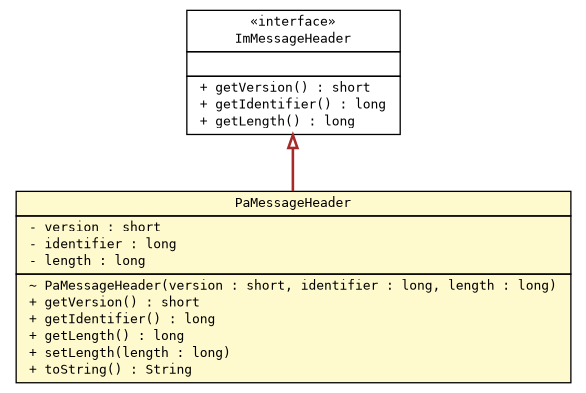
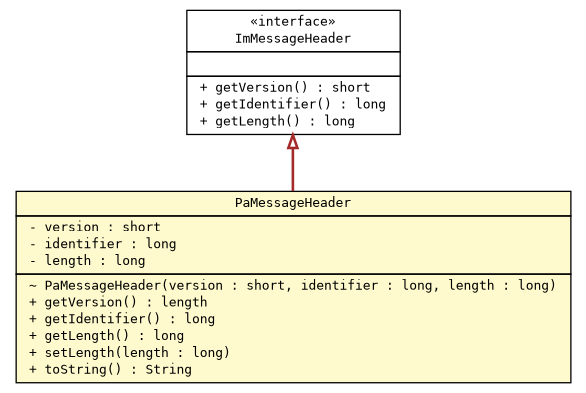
node "PaMessageHeader": text "+ getVersion() : short" -> "+ getVersion() : length"
